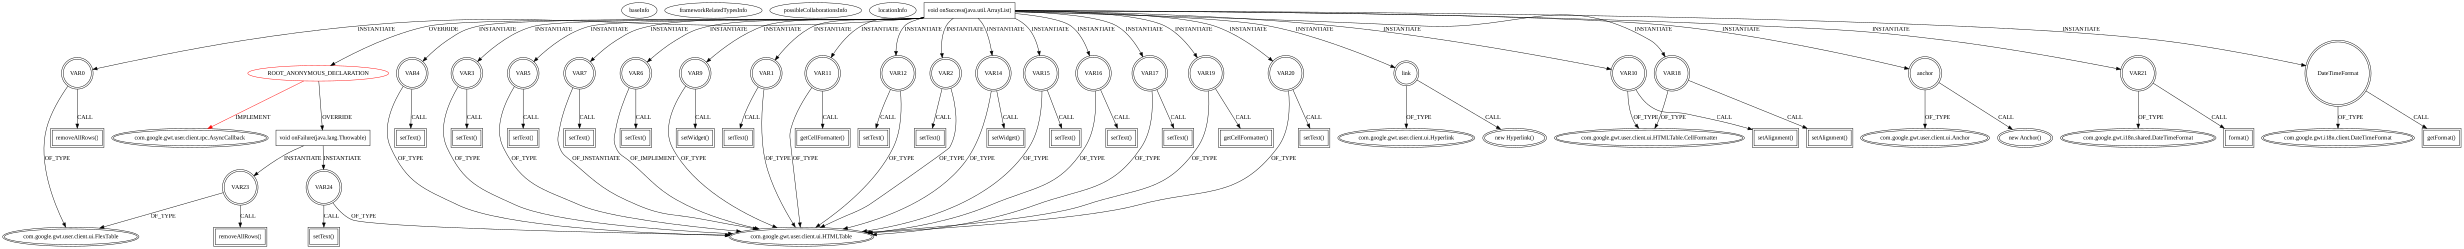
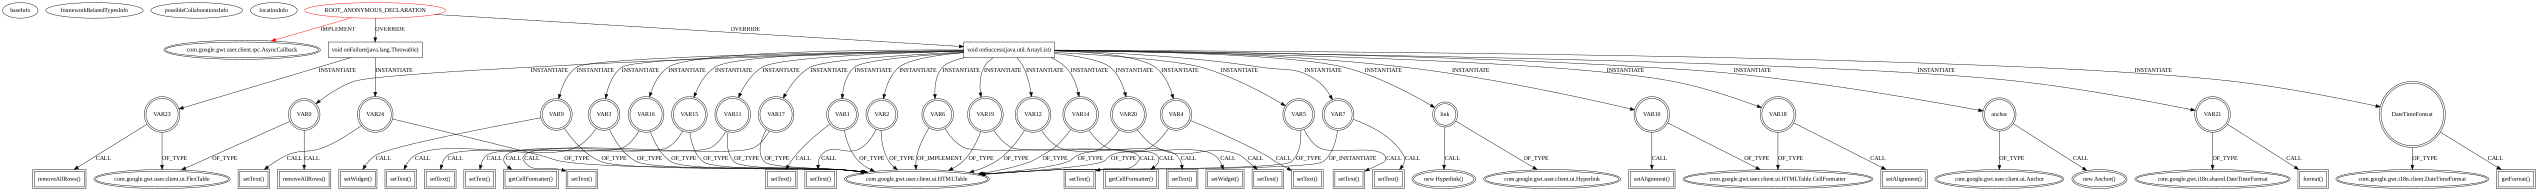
edge "void onSuccess(java.util.ArrayList)" -> "ROOT_ANONYMOUS_DECLARATION": reversed
